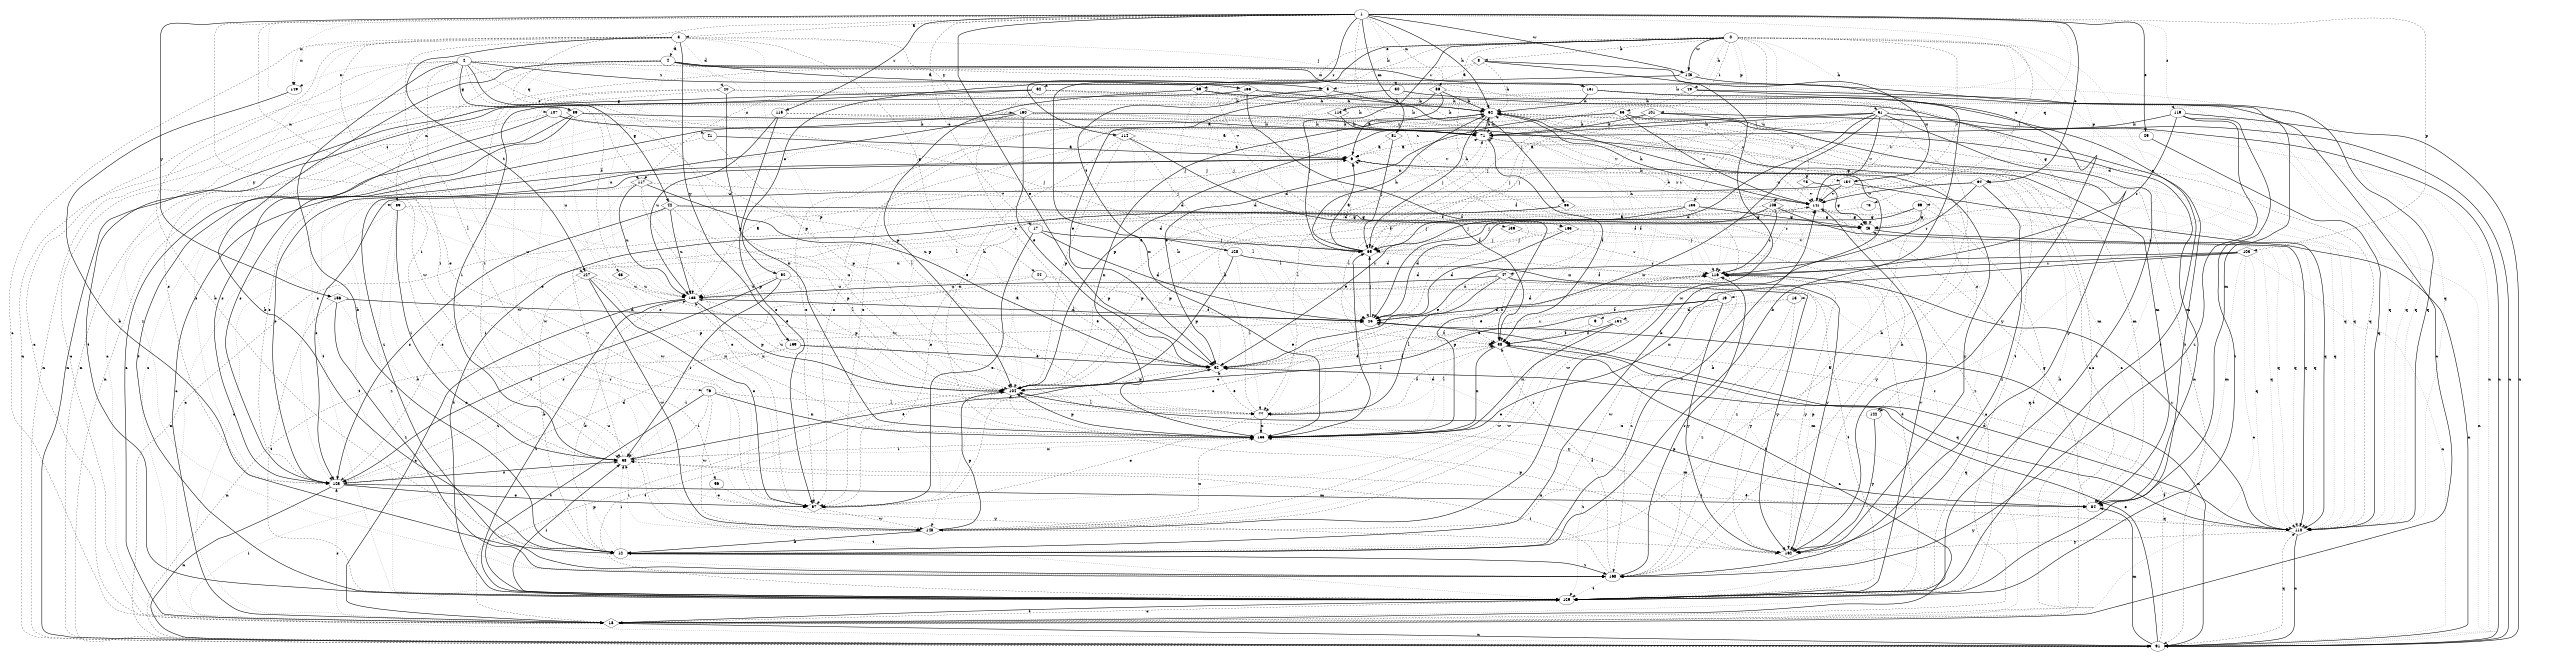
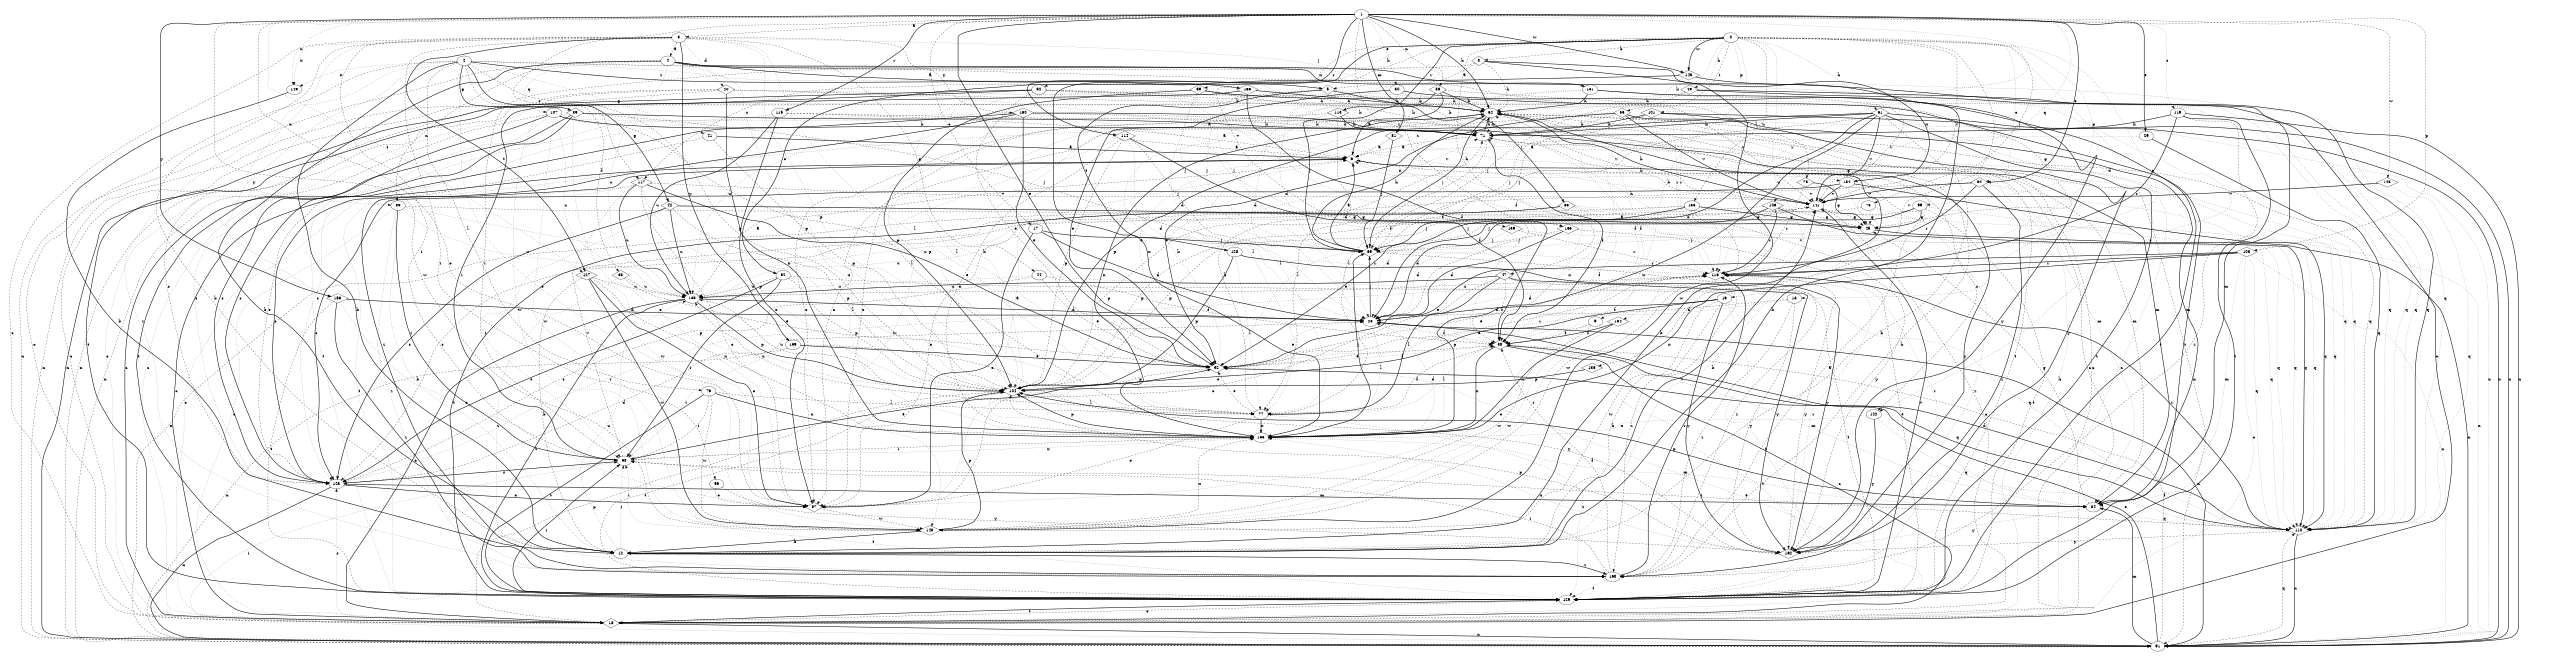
node "145": added
edge "3" -> "77": added, label "l"
node "136": added
edge "135" -> "12": now "19" -> "12"
edge "162" -> "116": label "p" -> "r"
edge "119" -> "168": style bold -> dashed
